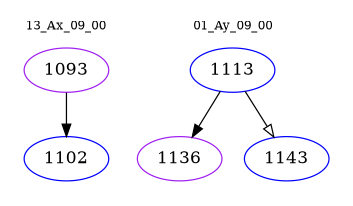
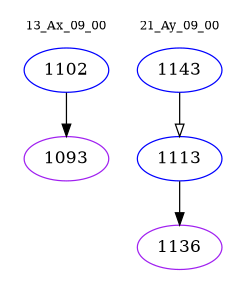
cluster "01_Ay_09_00": label "01_Ay_09_00" -> "21_Ay_09_00"
edge "1093" -> "1102": reversed
edge "1113" -> "1143": reversed
